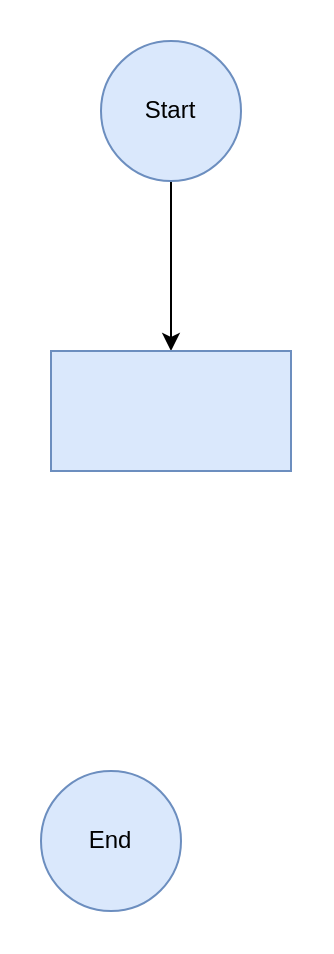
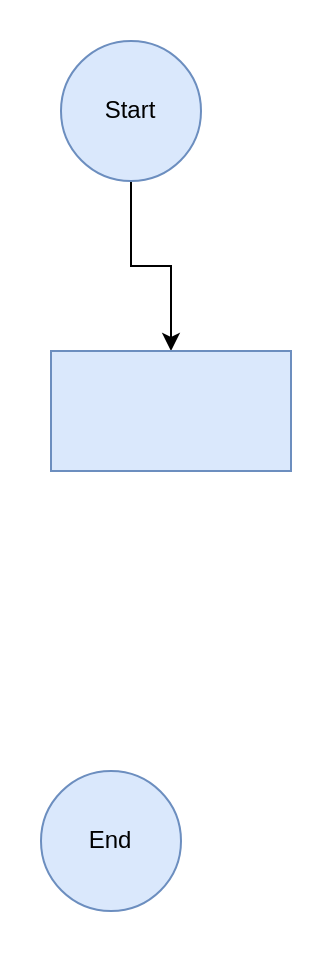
node "Start": moved (171, 111) -> (131, 111)
